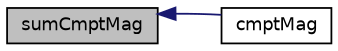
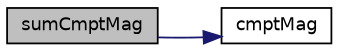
edge "cmptMag" -> "sumCmptMag": reversed
